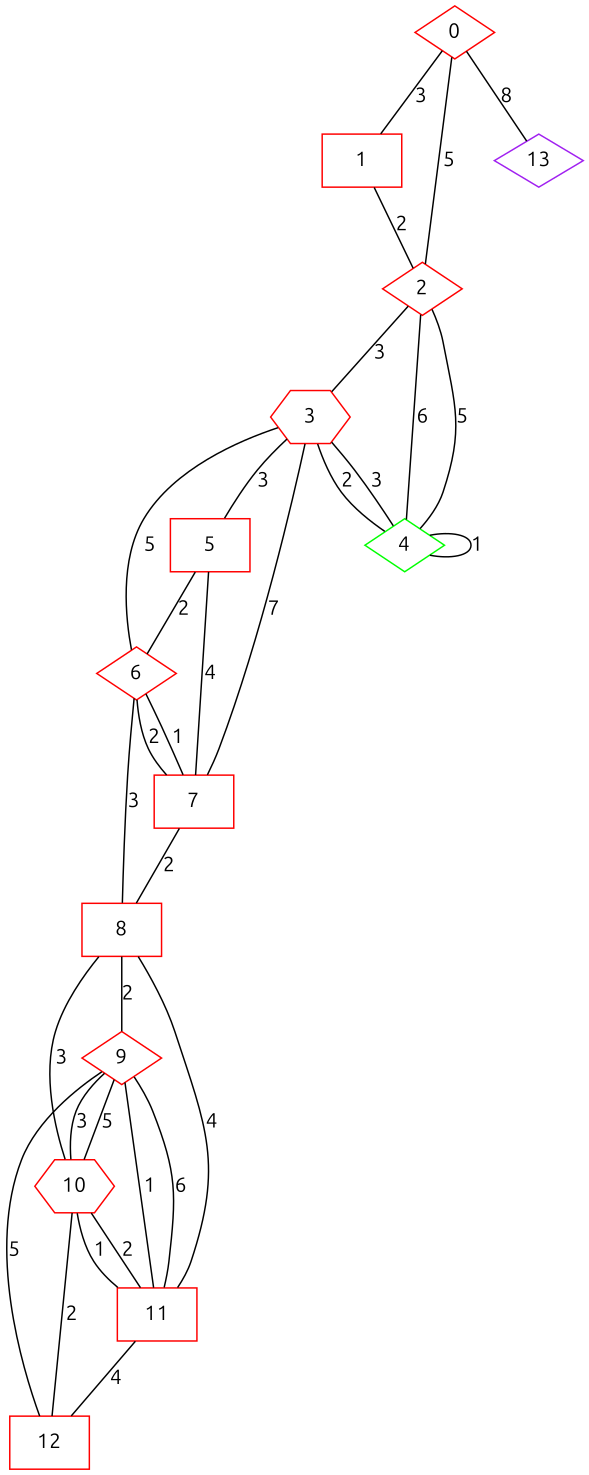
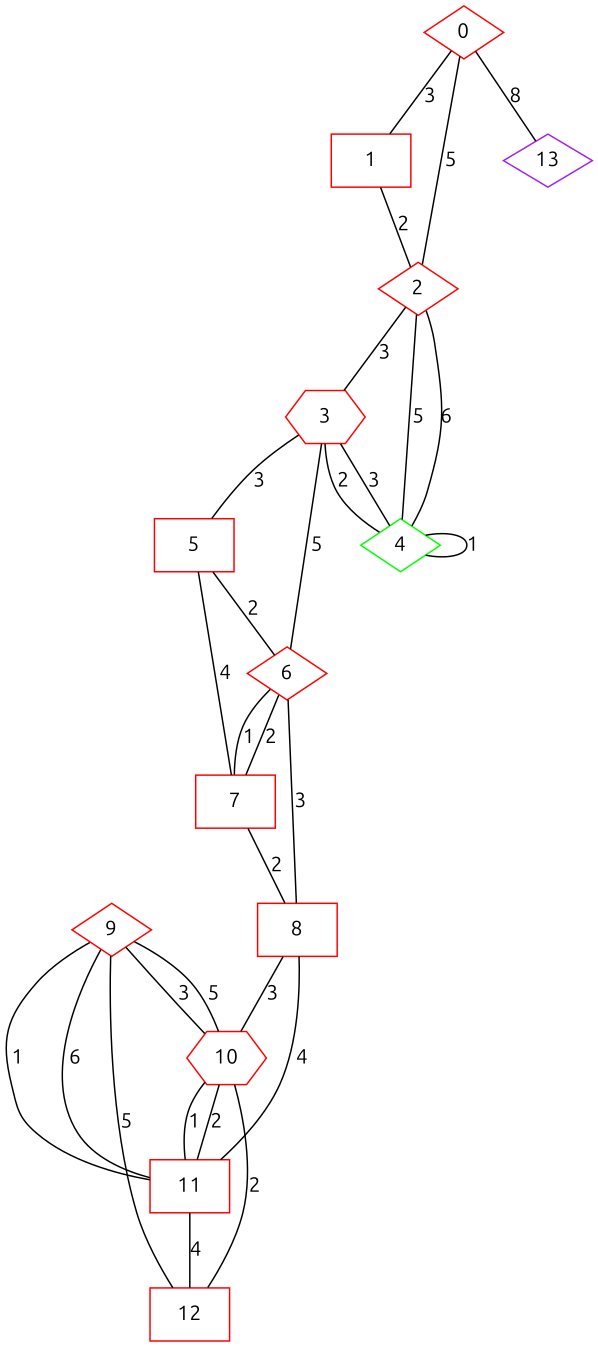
edge "3" -- "7": removed, label "7"
edge "8" -- "9": removed, label "2"
